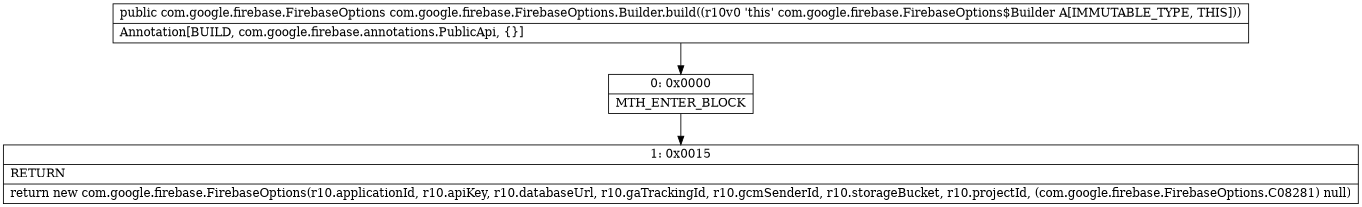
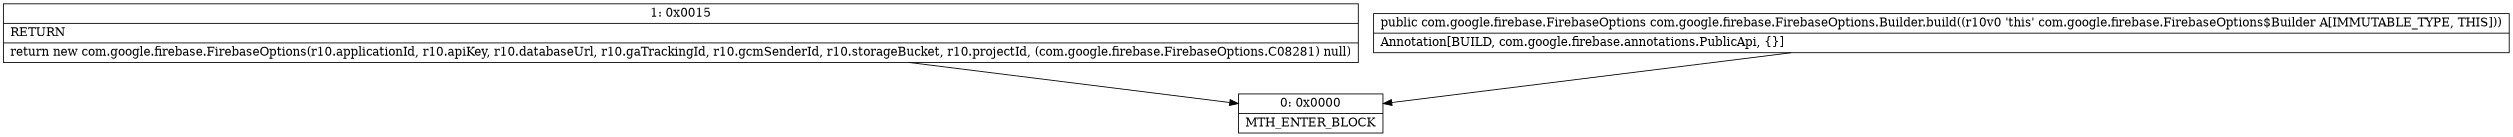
edge "0: 0x0000" -> "1: 0x0015": reversed
